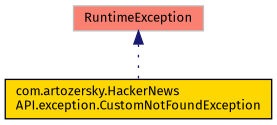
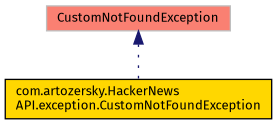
node "RuntimeException": label "RuntimeException" -> "CustomNotFoundException"
